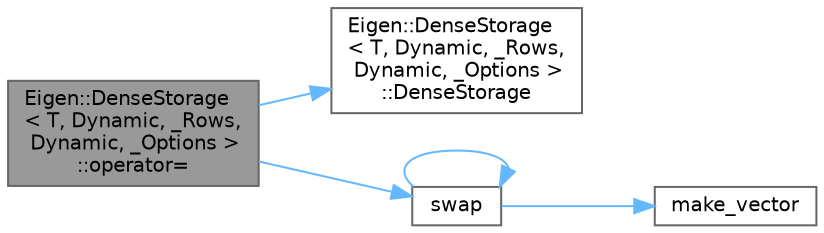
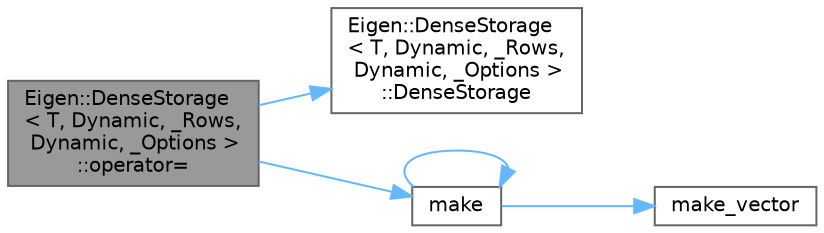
node "swap": label "swap" -> "make"
